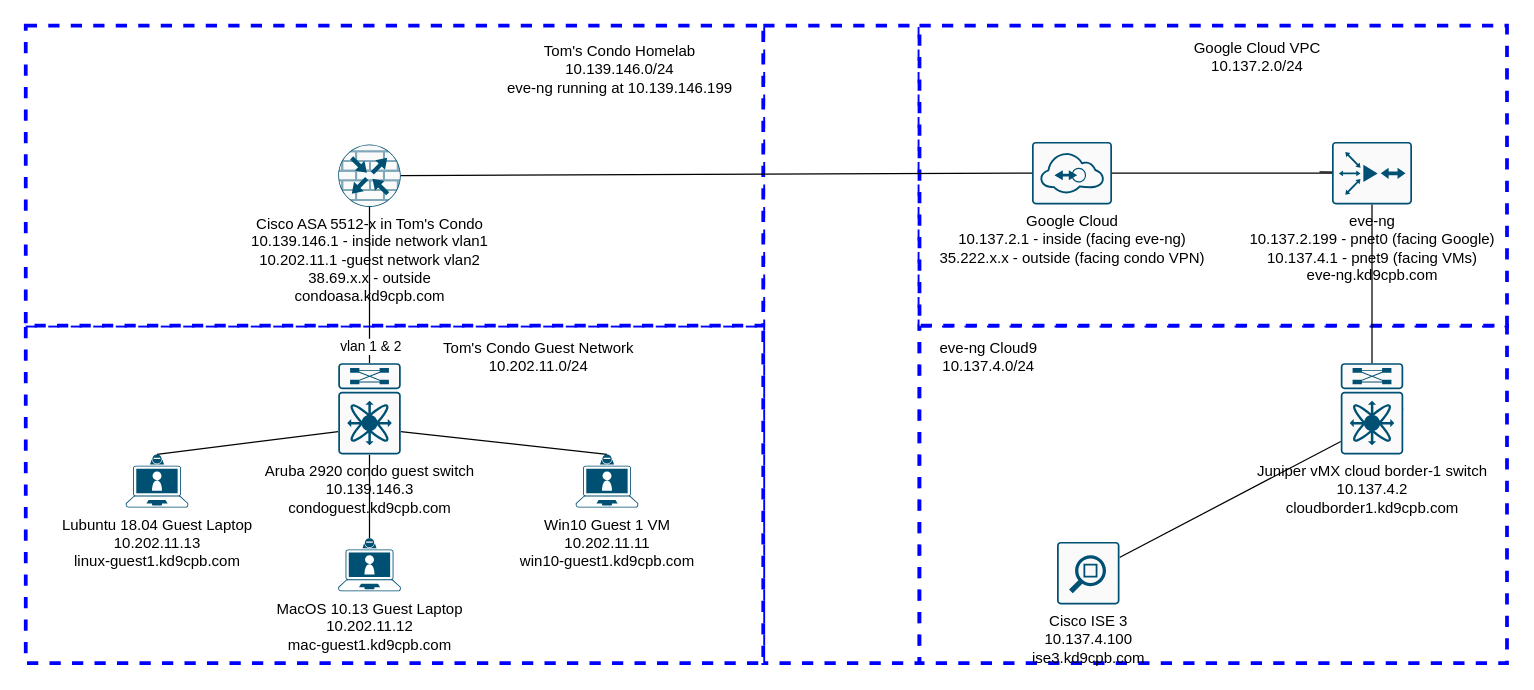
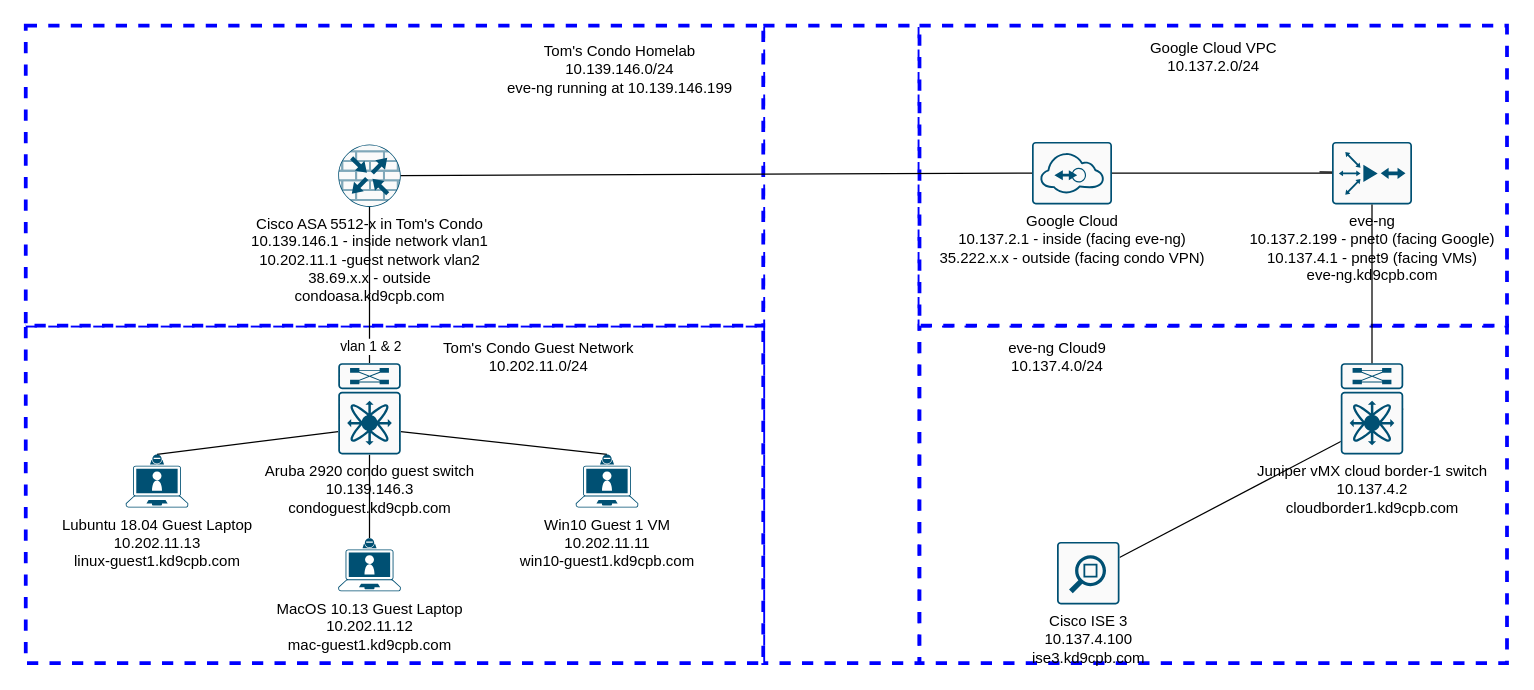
node "Google Cloud VPC 10.137.2.0/24": moved (1257, 57) -> (1213, 57)
node "eve-ng Cloud9 10.137.4.0/24": moved (988, 357) -> (1057, 357)
